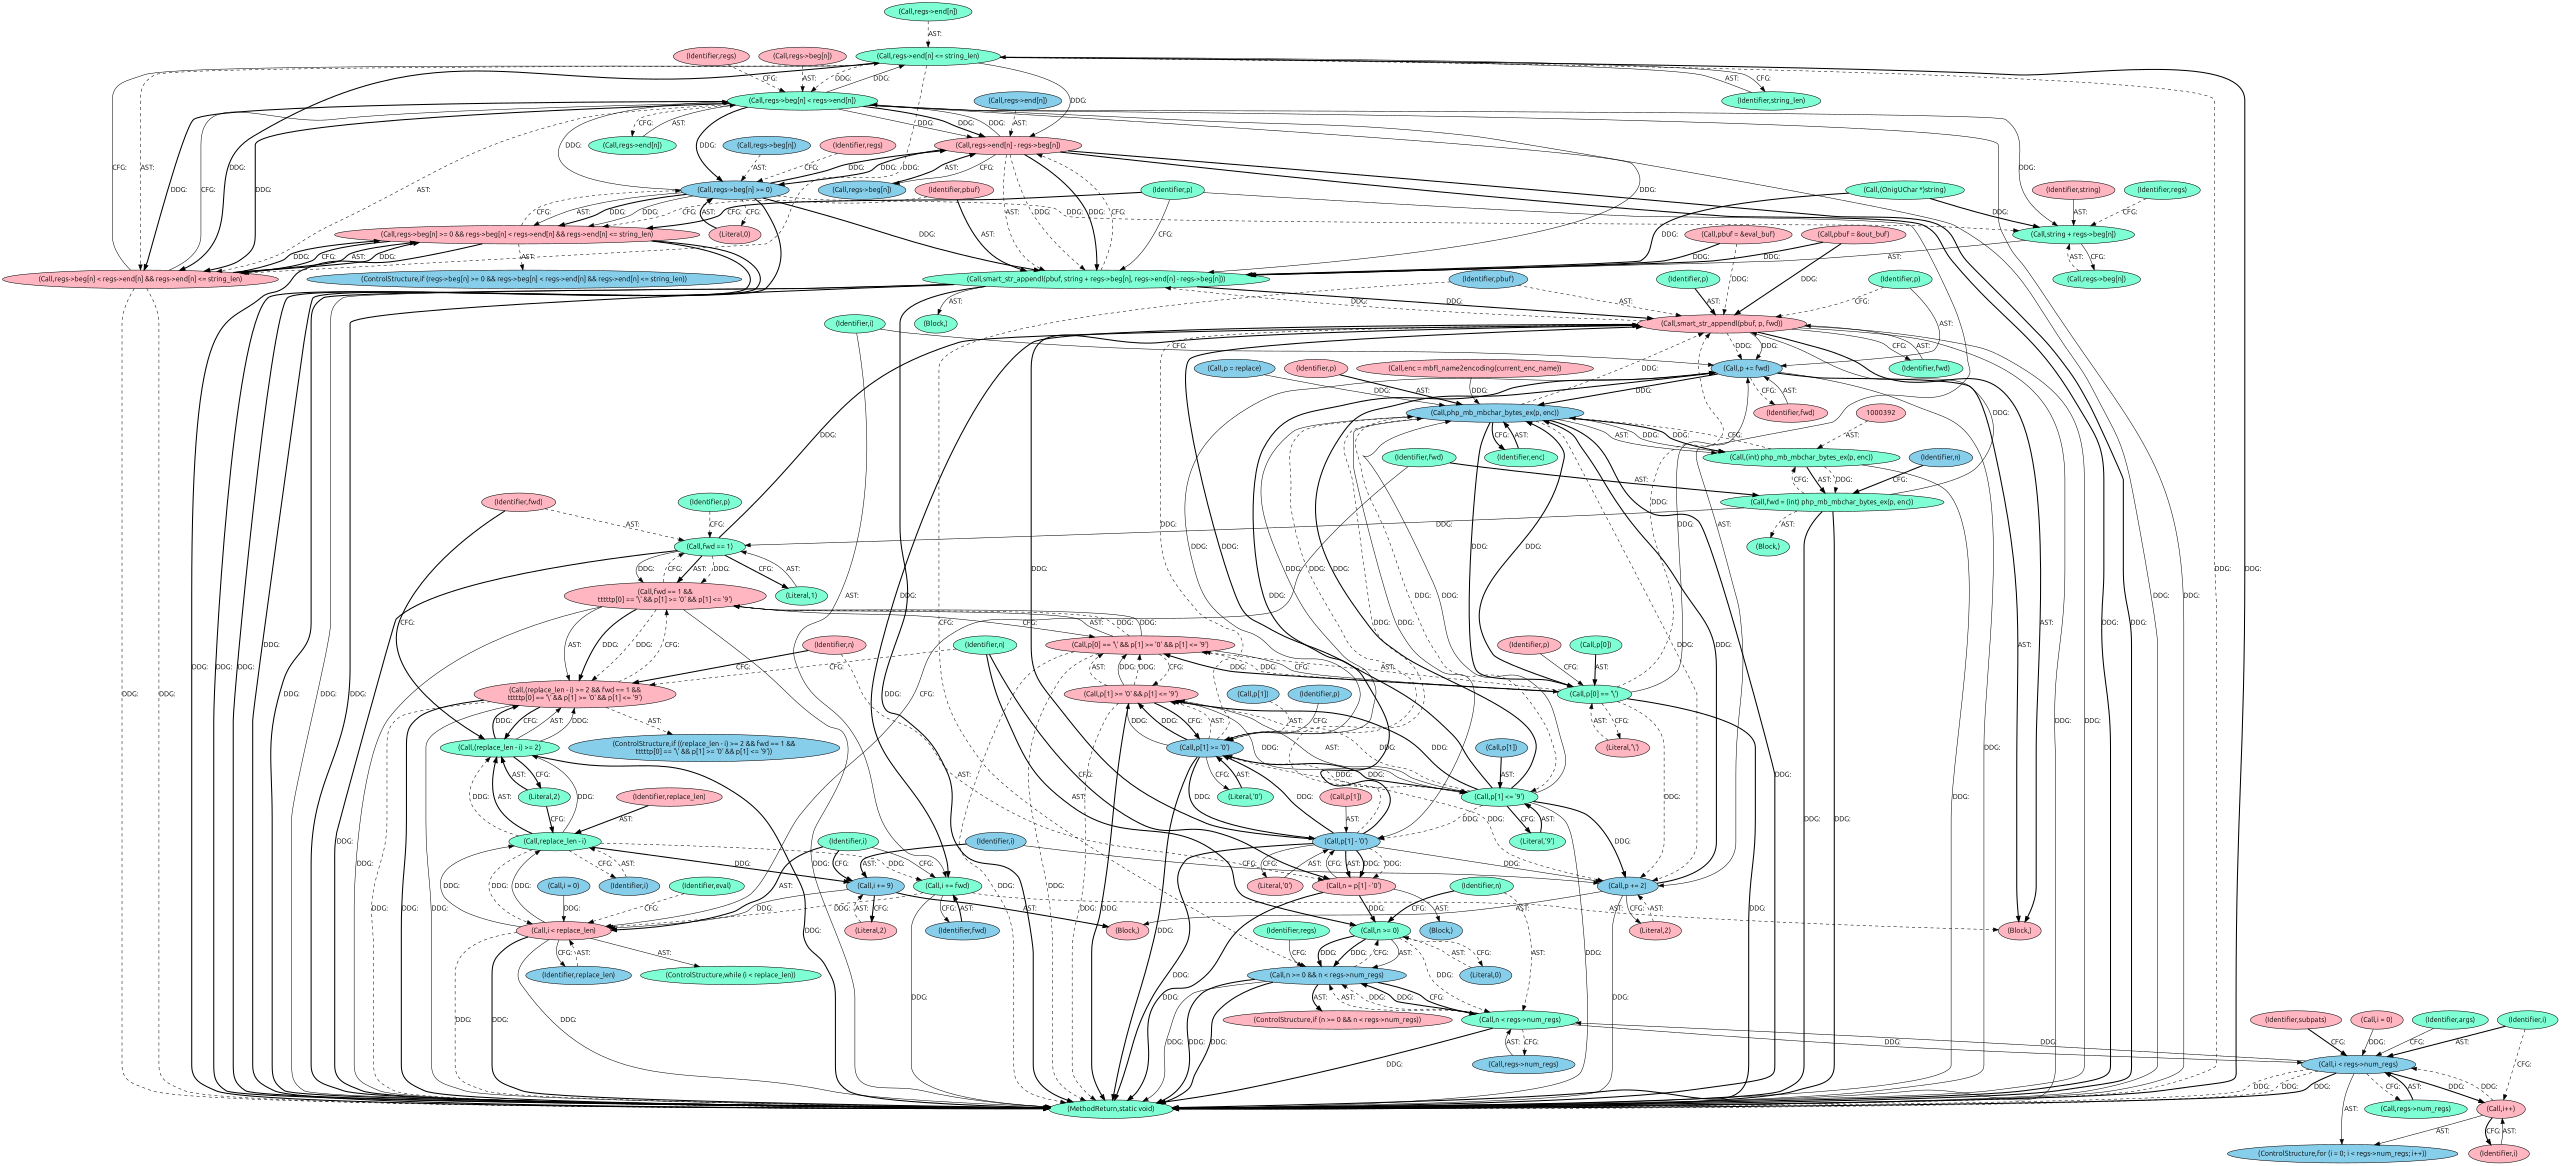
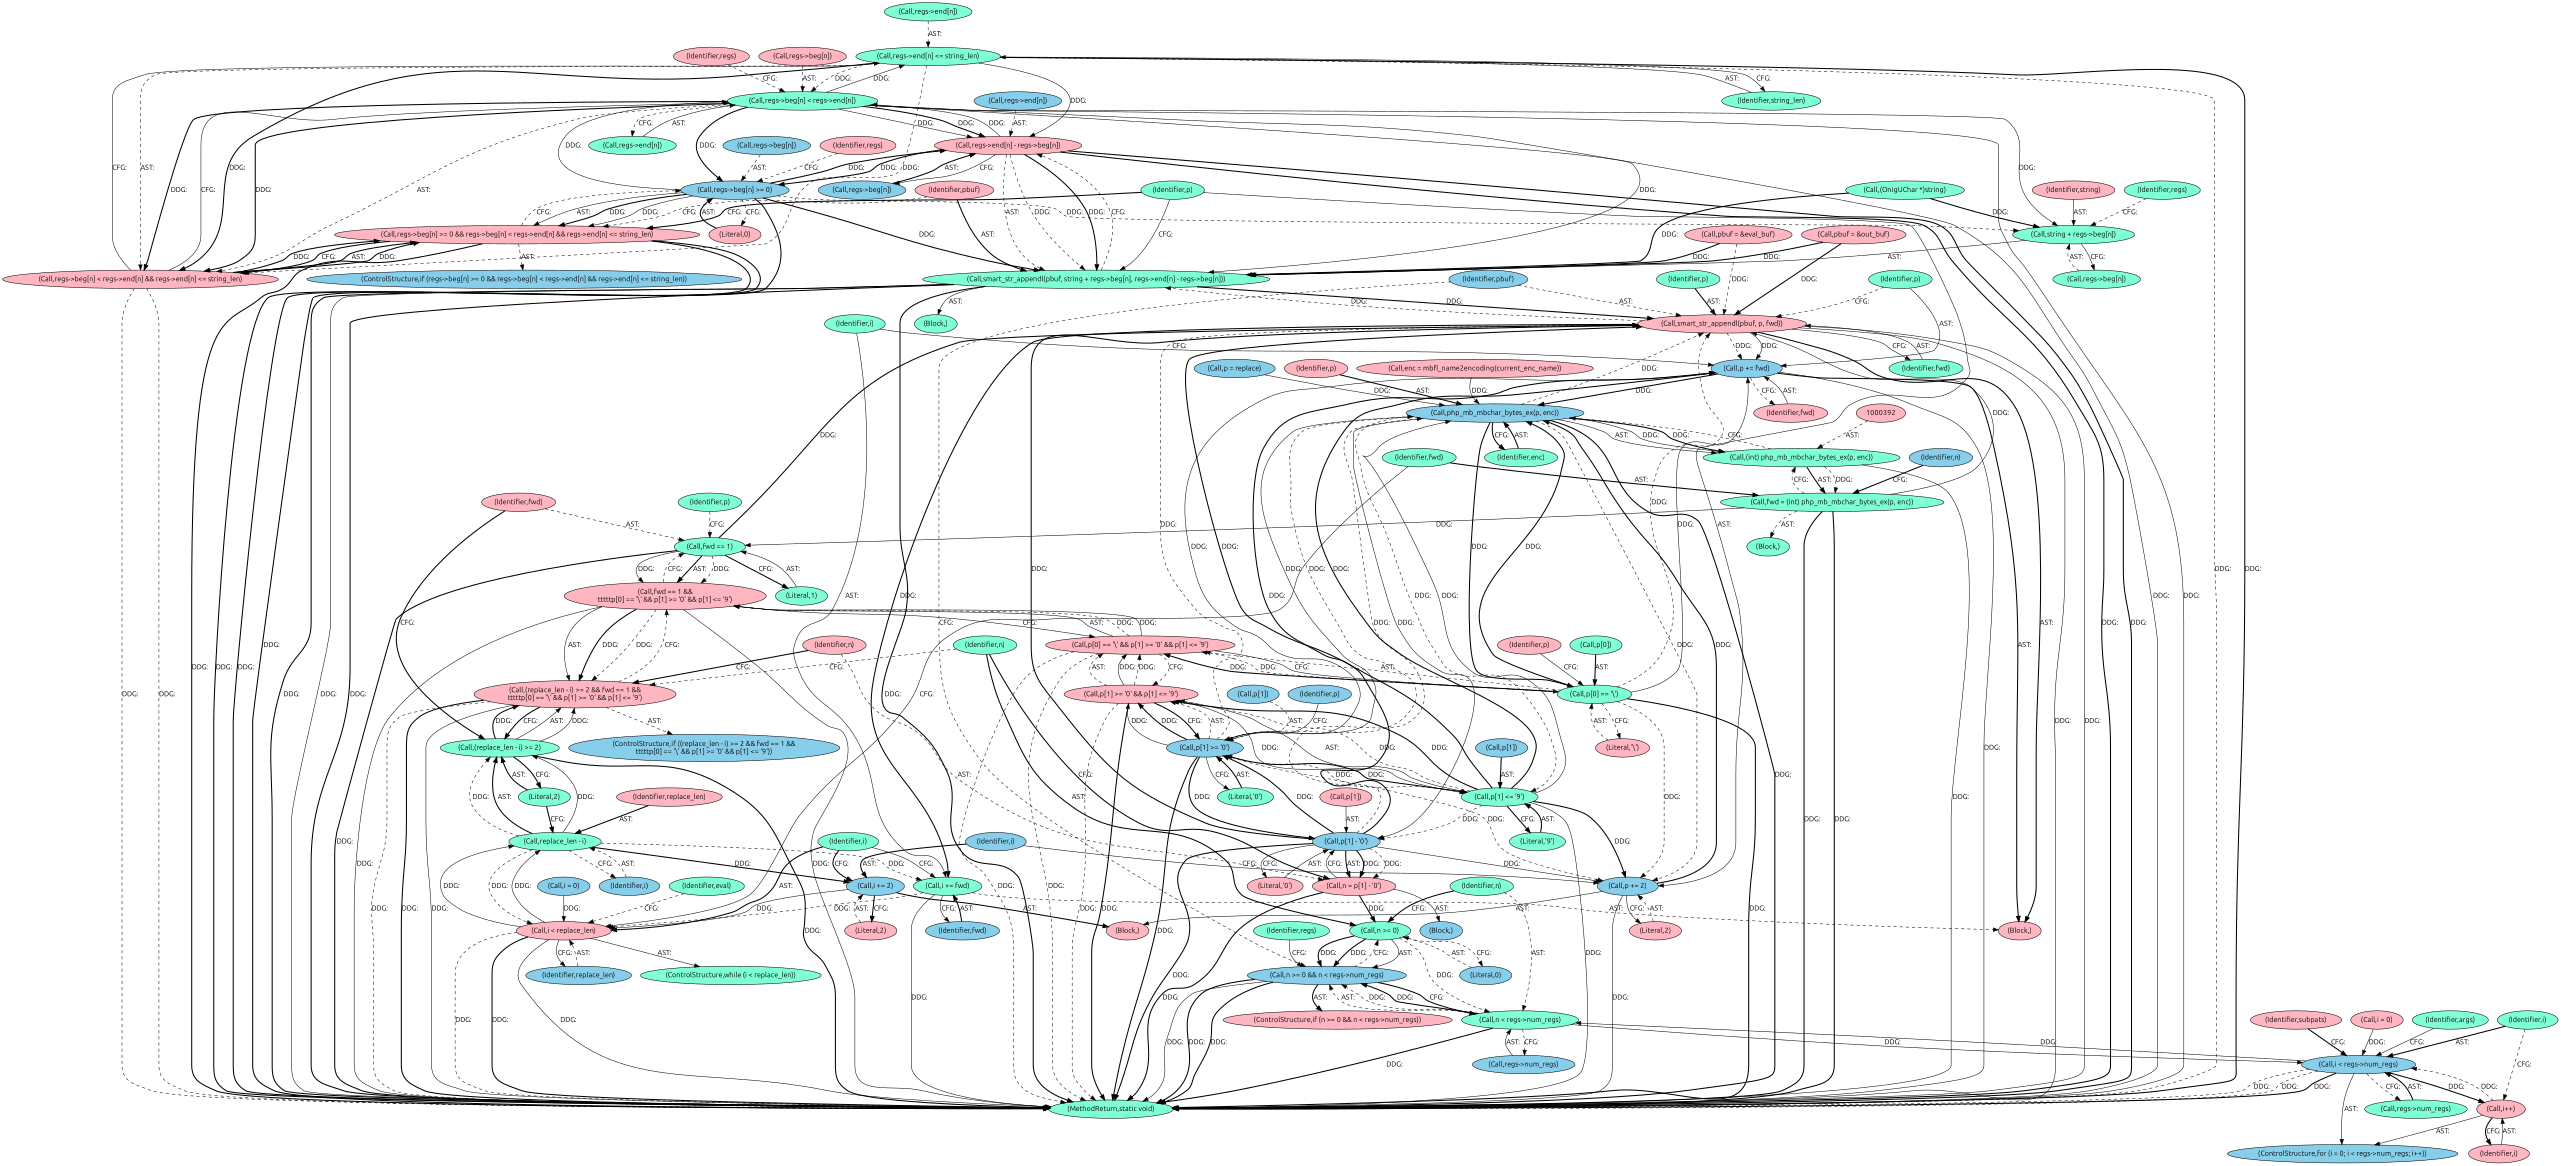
node "(Call,i += 9)": label "(Call,i += 9)" -> "(Call,i += 2)"
